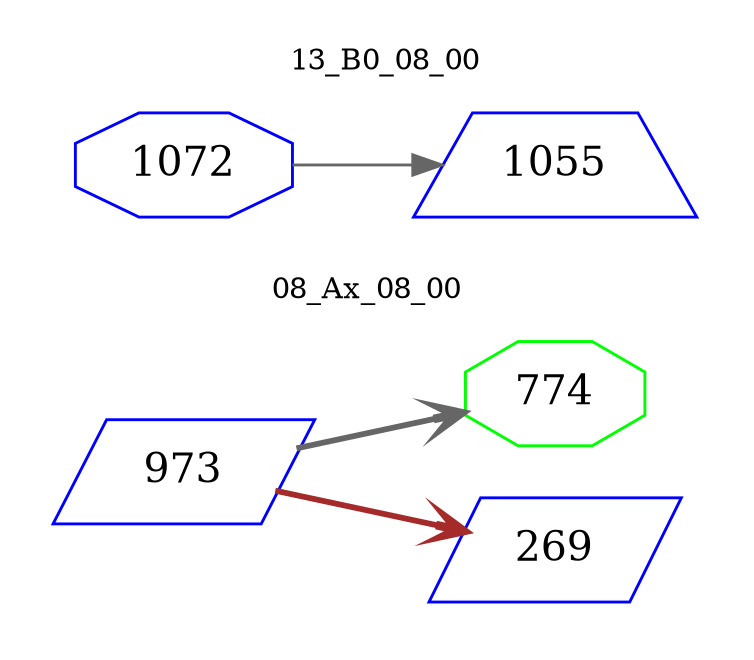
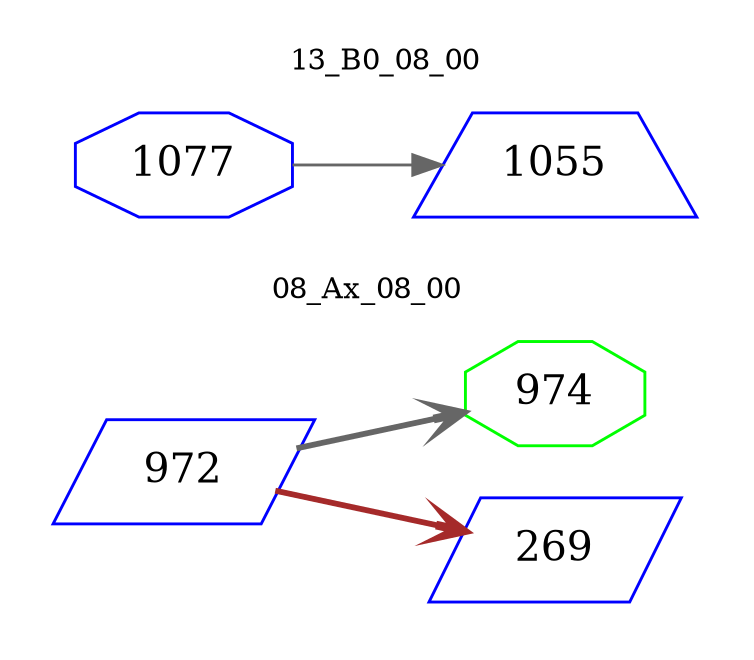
node "1072": label "1072" -> "1077"
node "774": label "774" -> "974"
node "973": label "973" -> "972"
